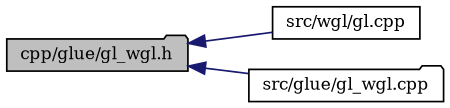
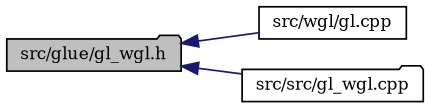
node "cpp/glue/gl_wgl.h": label "cpp/glue/gl_wgl.h" -> "src/glue/gl_wgl.h"
node "src/glue/gl_wgl.cpp": label "src/glue/gl_wgl.cpp" -> "src/src/gl_wgl.cpp"
